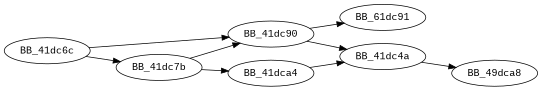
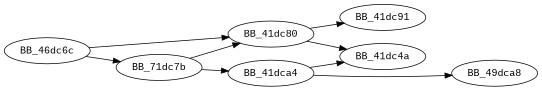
node "BB_61dc91": label "BB_61dc91" -> "BB_41dc91"
node "BB_41dc90": label "BB_41dc90" -> "BB_41dc80"
node "BB_41dc6c": label "BB_41dc6c" -> "BB_46dc6c"
edge "BB_41dc4a" -> "BB_49dca8": now "BB_41dca4" -> "BB_49dca8"
node "BB_41dc7b": label "BB_41dc7b" -> "BB_71dc7b"
